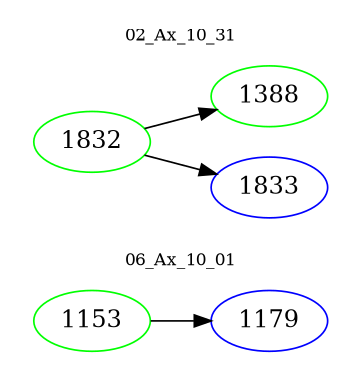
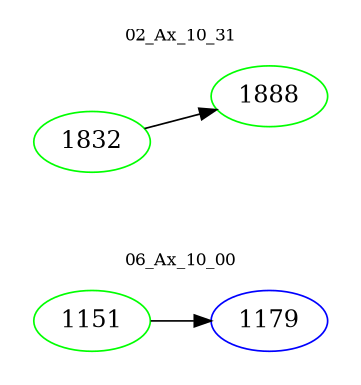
node "1388": label "1388" -> "1888"
node "1833": removed
cluster "06_Ax_10_01": label "06_Ax_10_01" -> "06_Ax_10_00"
node "1153": label "1153" -> "1151"
